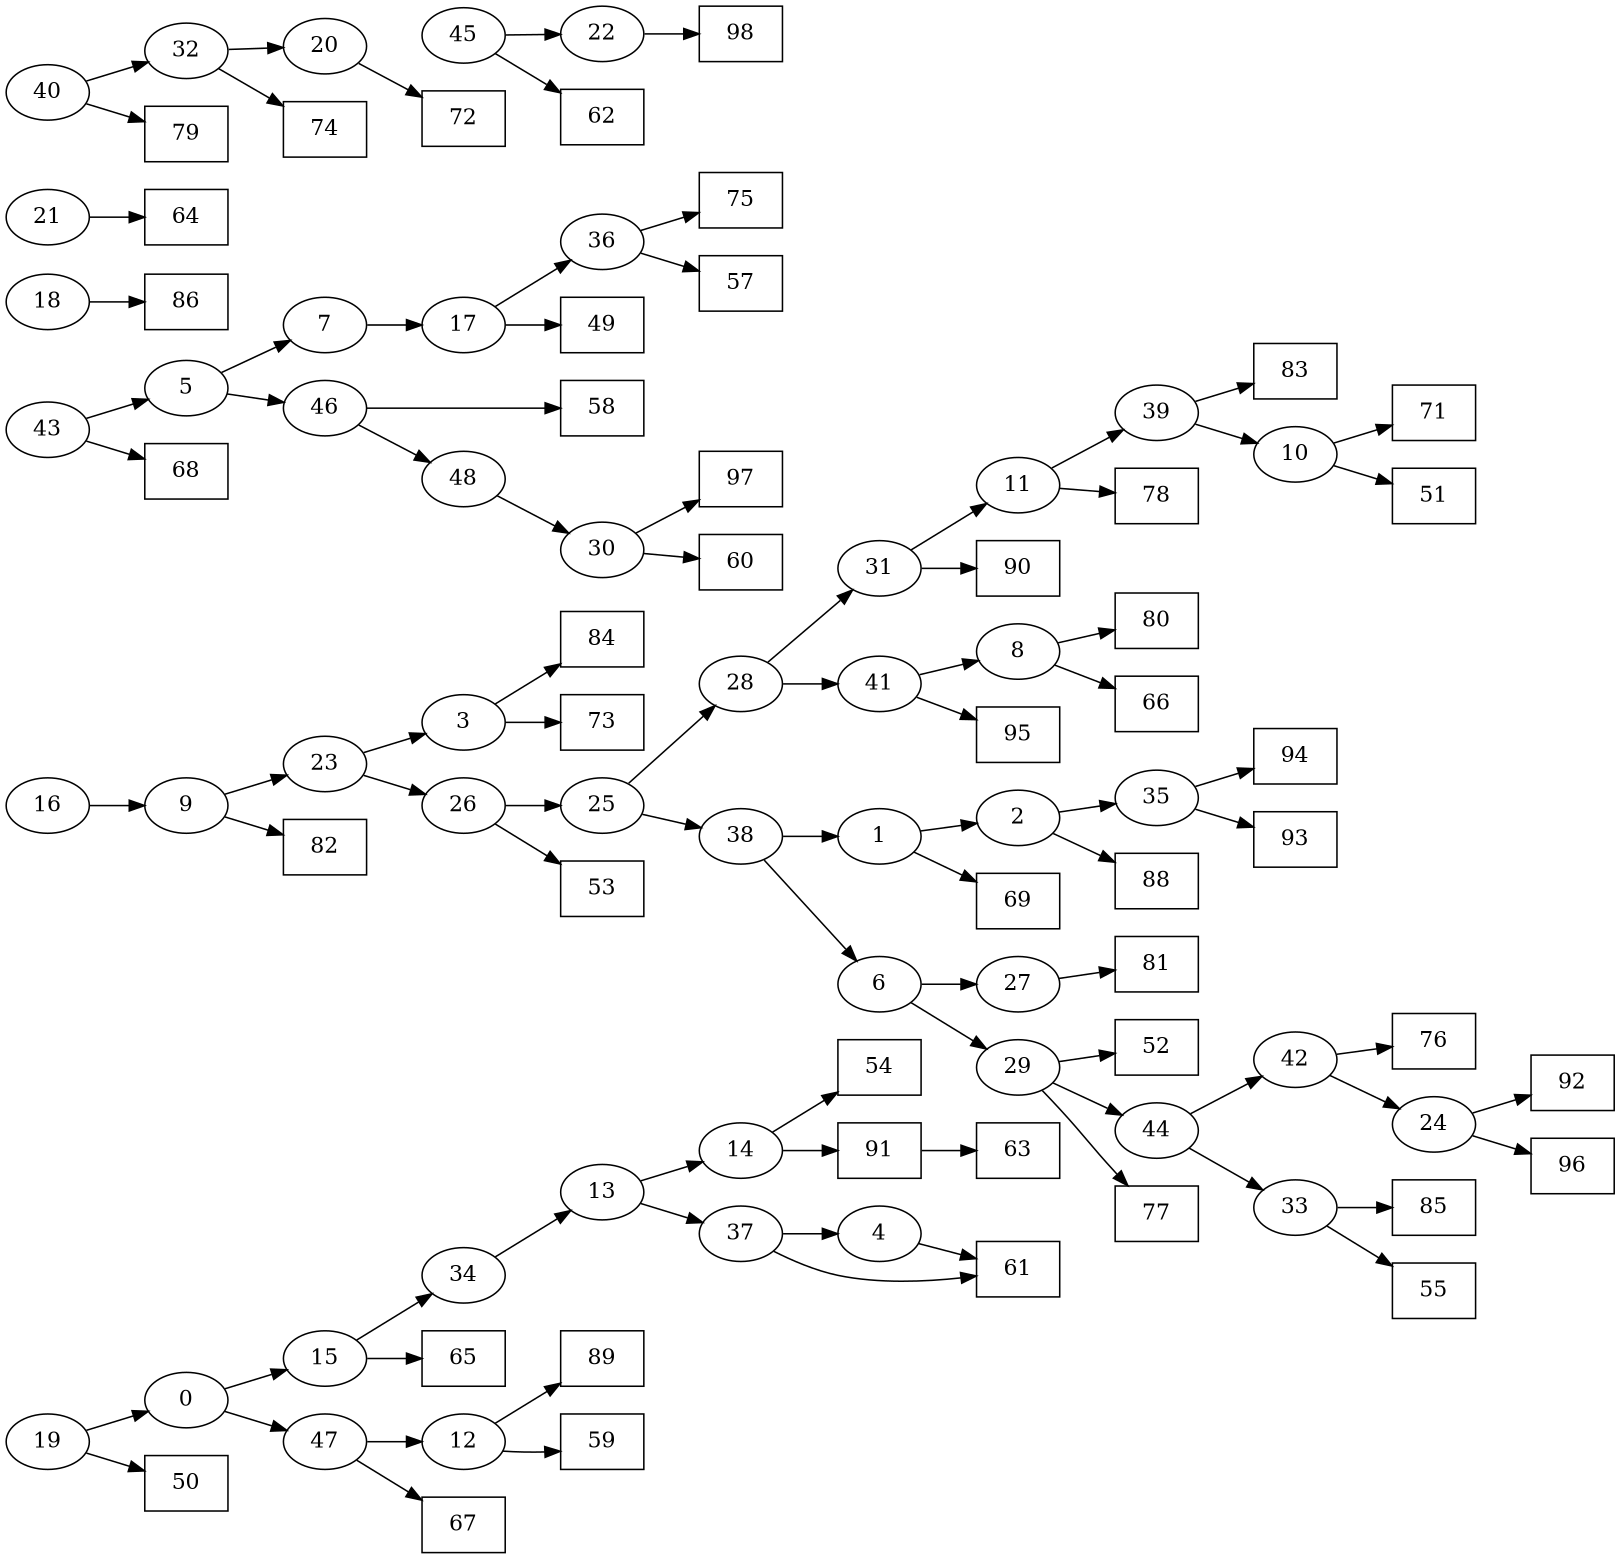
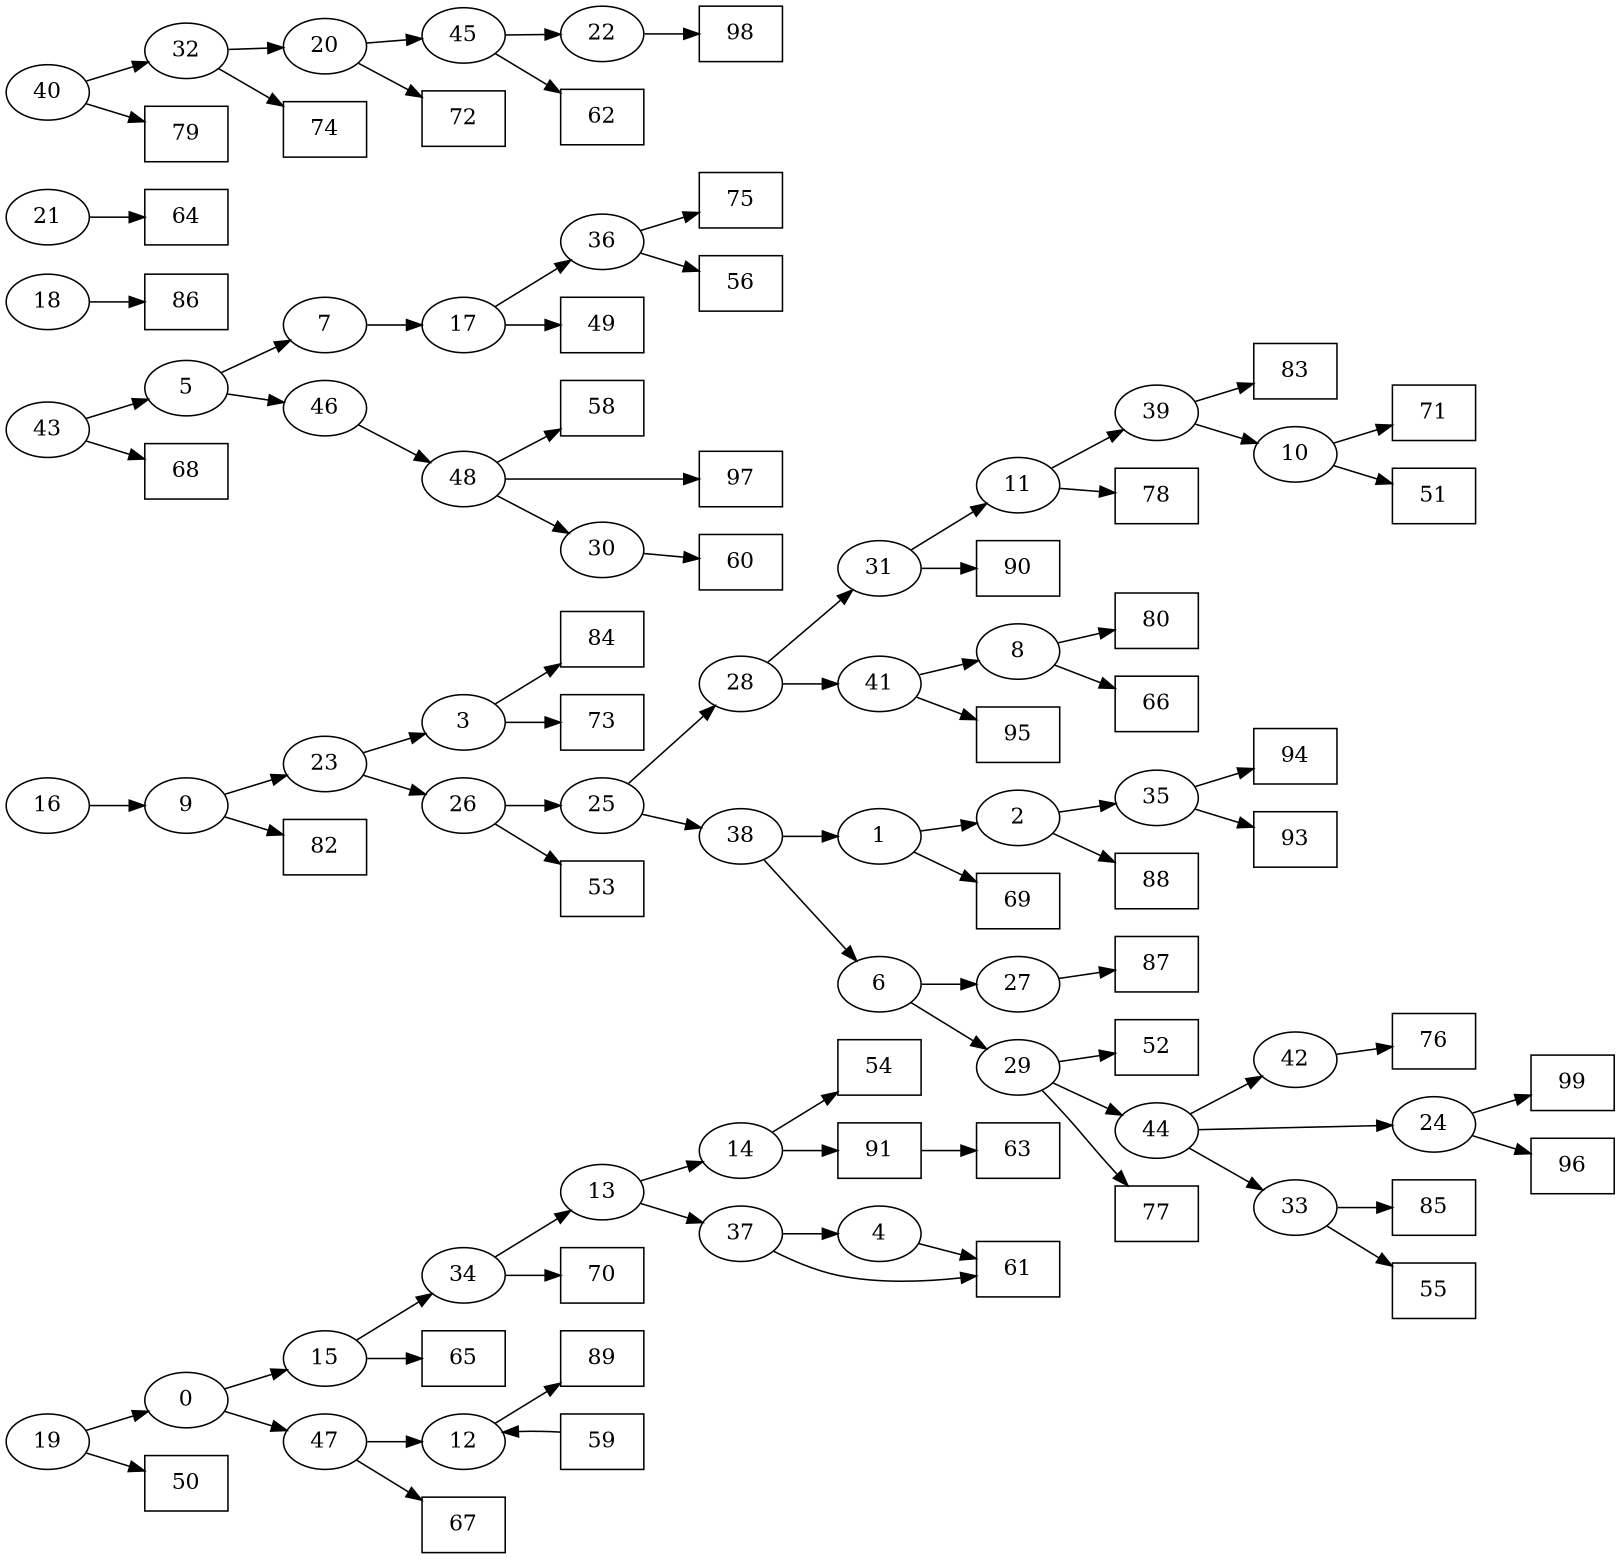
edge "20" -> "45": added
node "57": label "57" -> "56"
edge "46" -> "58": now "48" -> "58"
edge "30" -> "97": now "48" -> "97"
node "81": label "81" -> "87"
node "92": label "92" -> "99"
edge "42" -> "24": now "44" -> "24"
node "70": added
edge "12" -> "59": reversed
